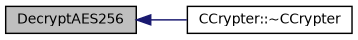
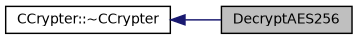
edge "CCrypter::~CCrypter" -> "DecryptAES256": reversed
